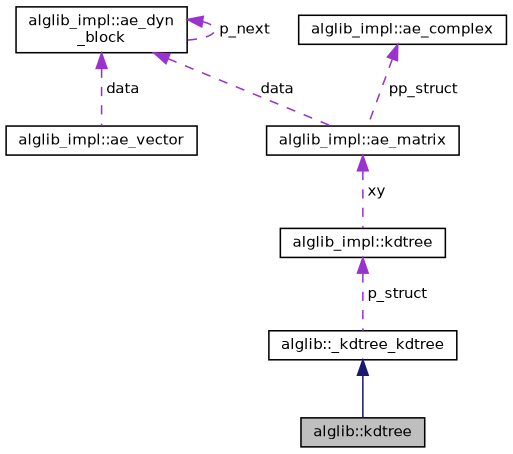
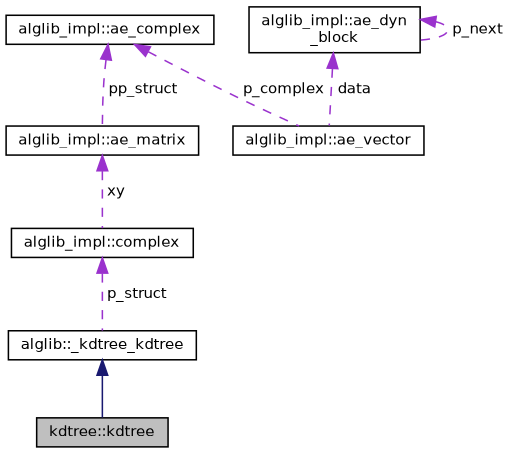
edge "alglib_impl::ae_vector" -> "alglib_impl::ae_complex": added, label "p_complex"
edge "alglib_impl::ae_matrix" -> "alglib_impl::ae_dyn _block": removed, label "data"
node "alglib_impl::kdtree": label "alglib_impl::kdtree" -> "alglib_impl::complex"
node "alglib::kdtree": label "alglib::kdtree" -> "kdtree::kdtree"
